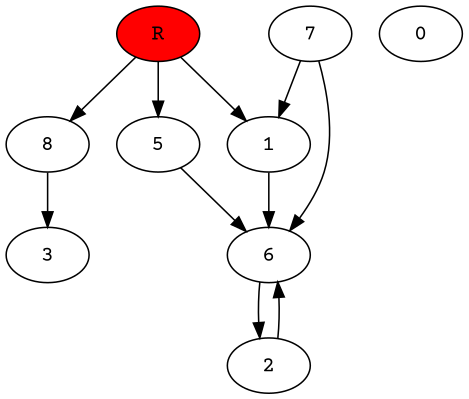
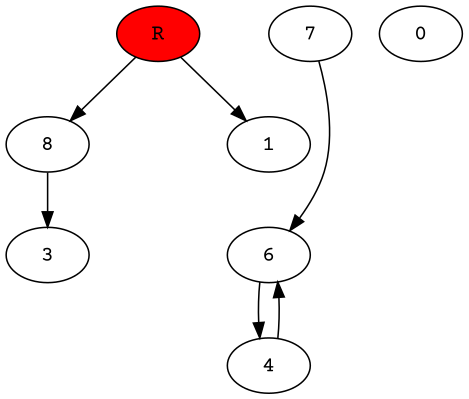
edge "7" -> "1": removed
node "5": removed
edge "1" -> "6": removed
node "2": label "2" -> "4"
